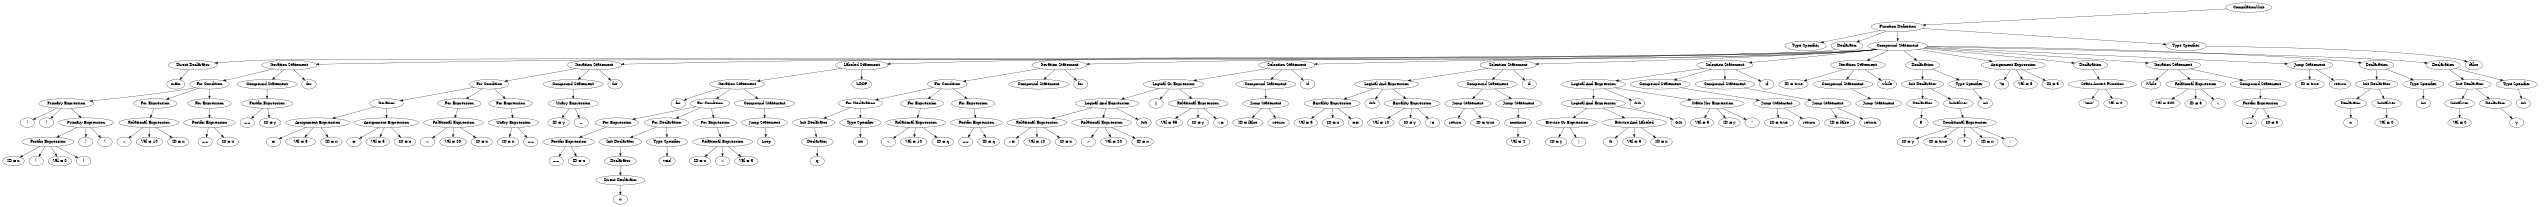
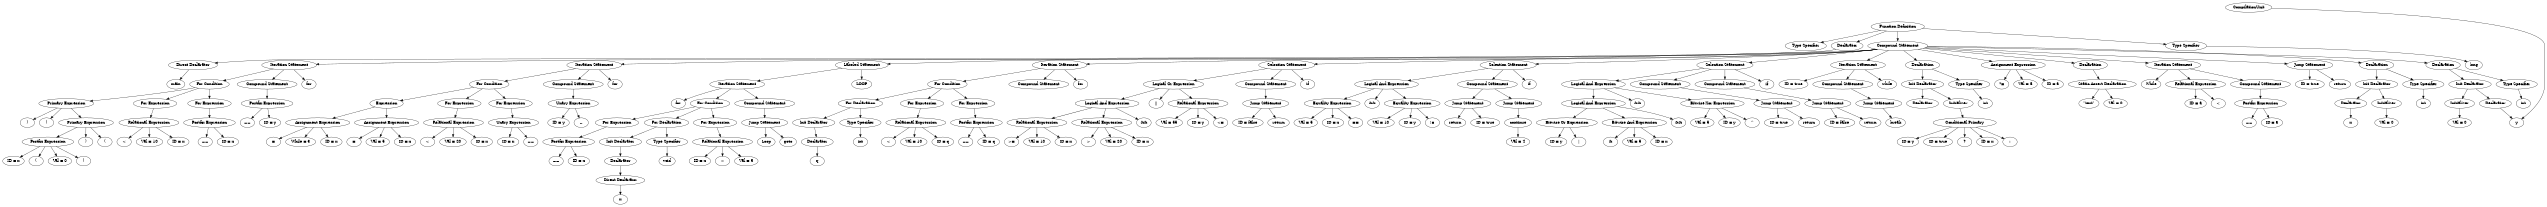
edge "CompilationUnit" -> "Function Definition": now "CompilationUnit" -> "y"
node "false": label "false" -> "long"
node "Static Assert Function": label "Static Assert Function" -> "Static Assert Declaration"
node "Iteration": label "Iteration" -> "Expression"
node "Static Xor Expression": label "Static Xor Expression" -> "Bitwise Xor Expression"
node "Val = 300": removed
node "Bitwise And Labeled": label "Bitwise And Labeled" -> "Bitwise And Expression"
node "break": added
node "a": removed
node "Conditional Expression": label "Conditional Expression" -> "Conditional Primary"
node "Val = 3": label "Val = 3" -> "While = 3"
node "goto": added
